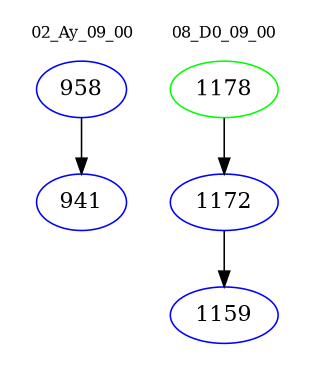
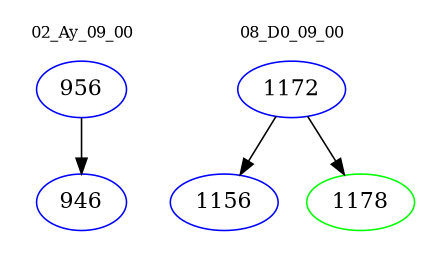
node "958": label "958" -> "956"
edge "1178" -> "1172": reversed
node "941": label "941" -> "946"
node "1159": label "1159" -> "1156"
